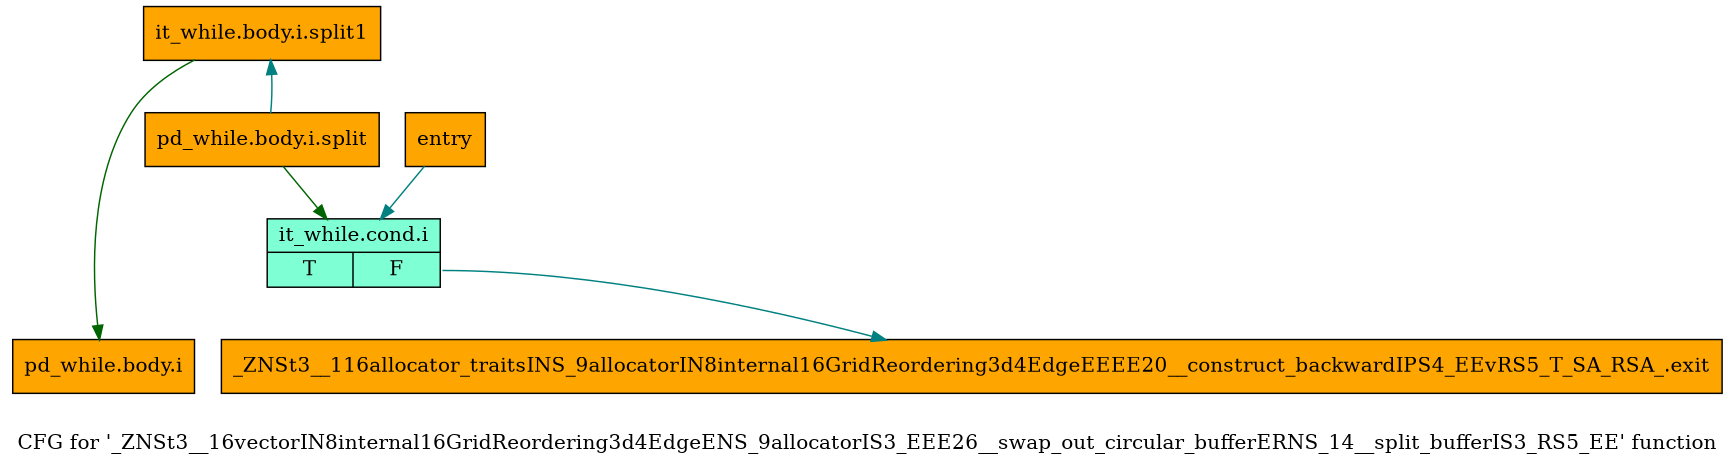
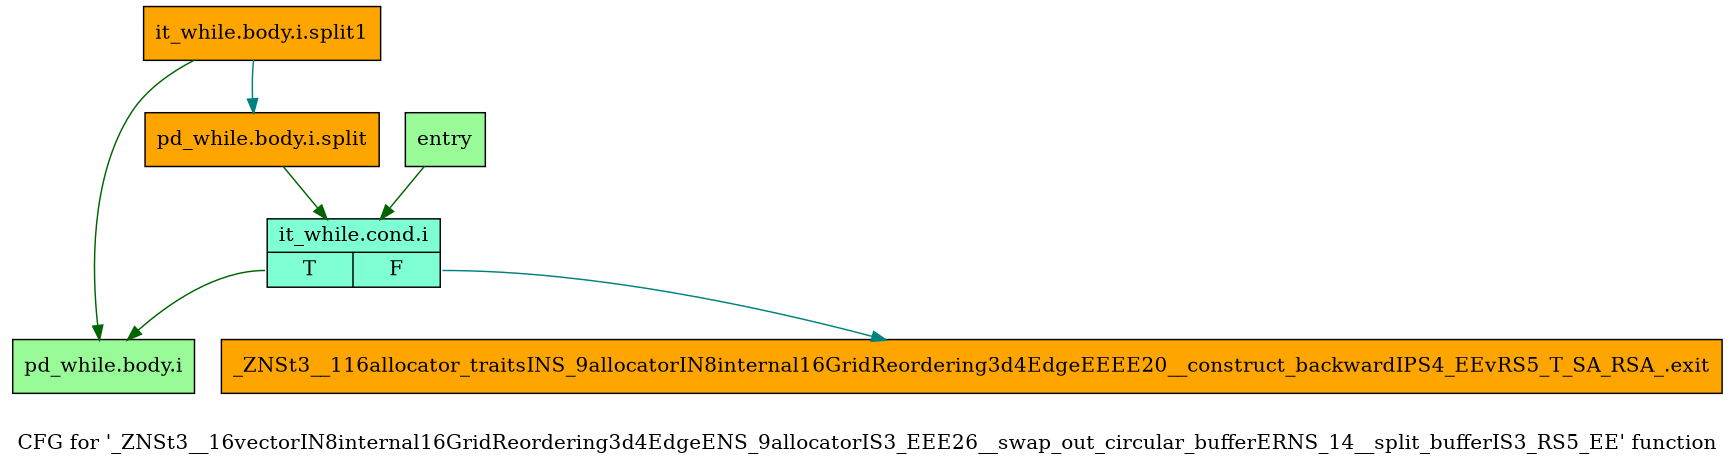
edge "pd_while.body.i.split" -> "it_while.body.i.split1": reversed
node "entry": fillcolor orange -> palegreen
edge "entry" -> "it_while.cond.i": color teal -> darkgreen
edge "it_while.cond.i" -> "pd_while.body.i": added
node "pd_while.body.i": fillcolor orange -> palegreen
